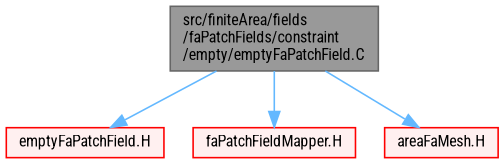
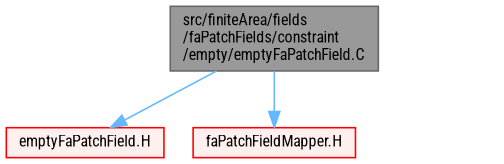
node "areaFaMesh.H": removed
